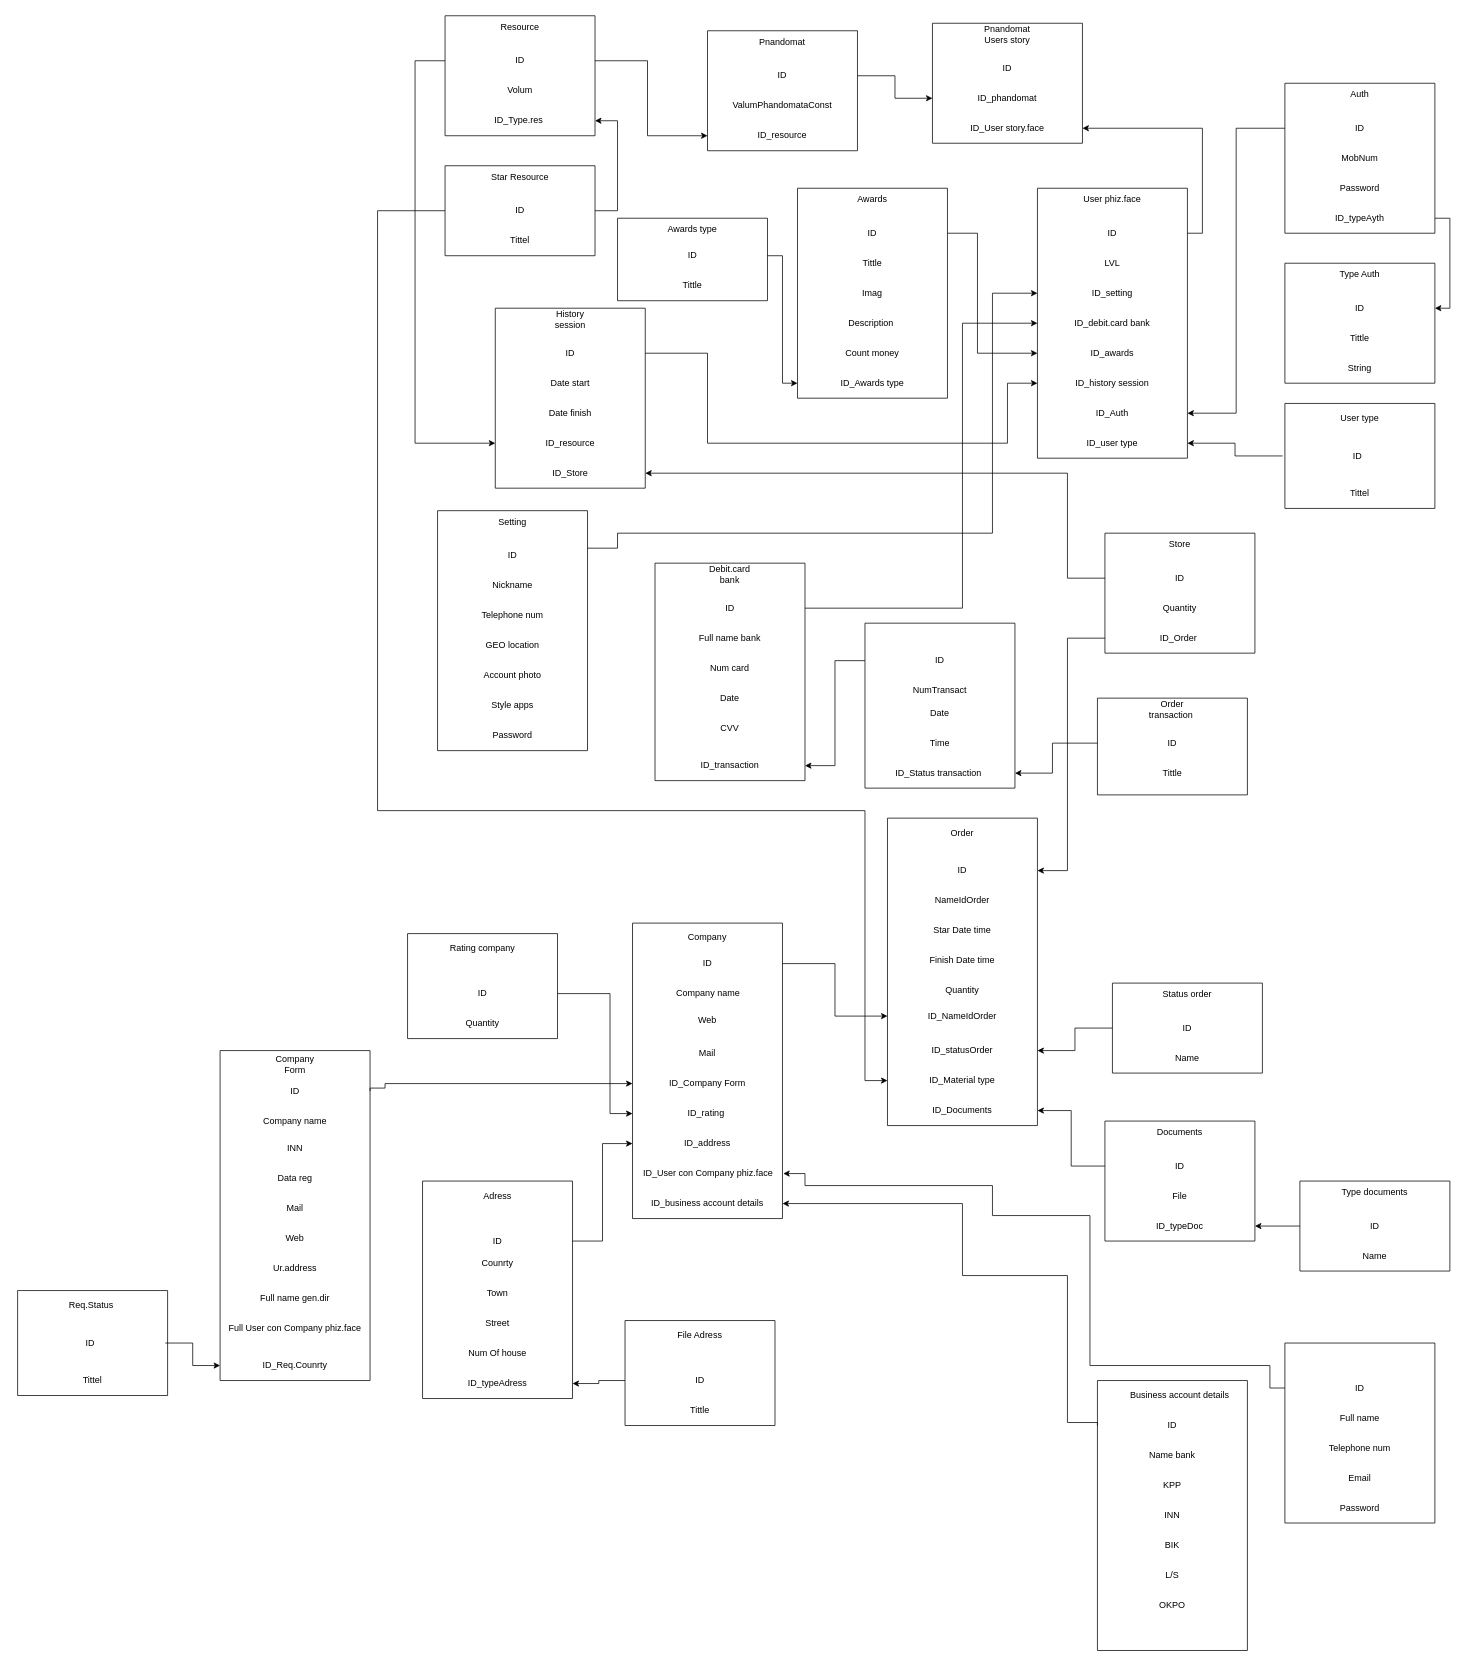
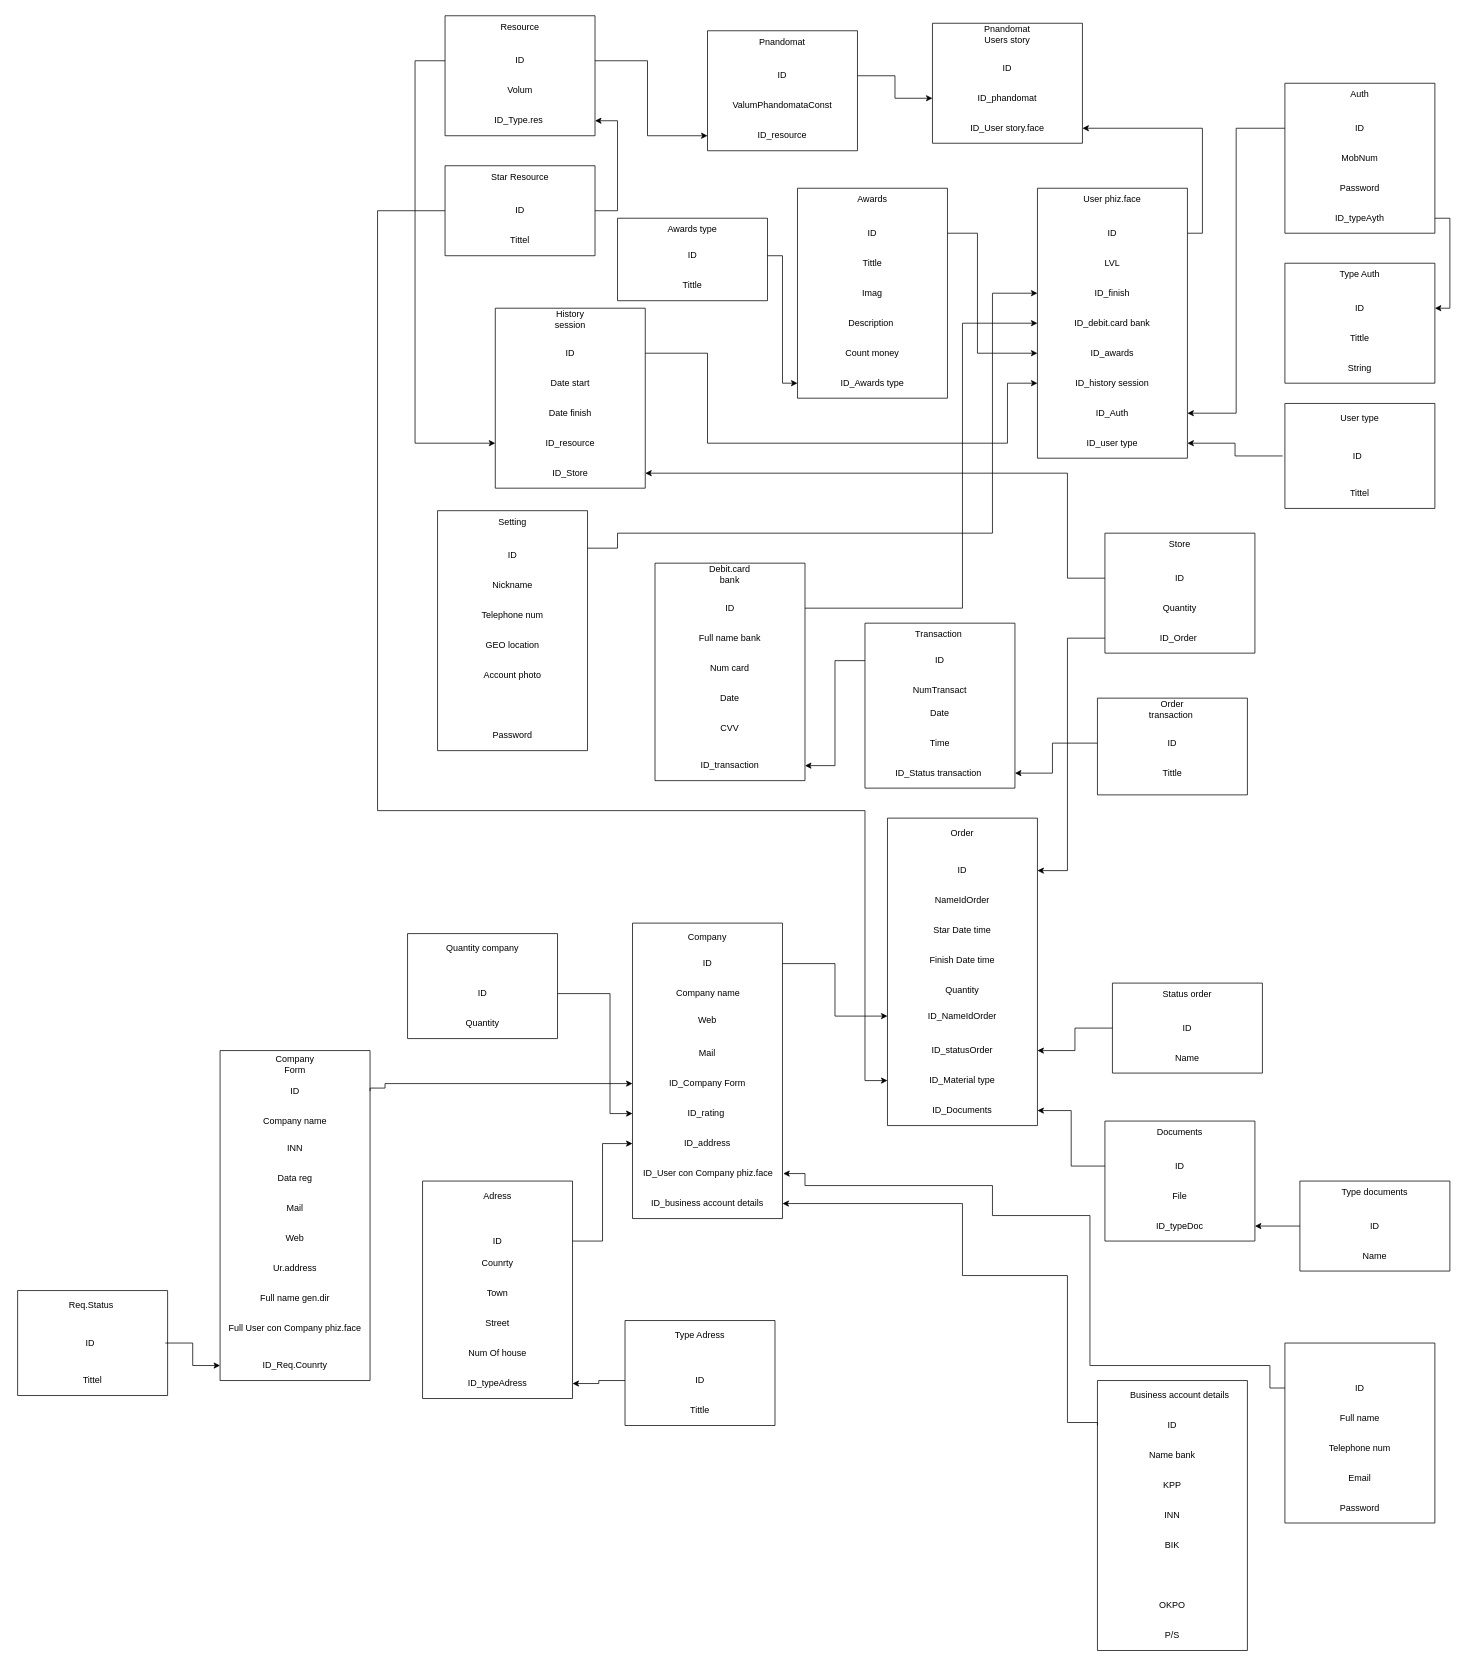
node "ID_setting": label "ID_setting" -> "ID_finish"
node "Transaction": added
node "Style apps": removed
node "Rating company": label "Rating company" -> "Quantity company"
node "File Adress": label "File Adress" -> "Type Adress"
node "L/S": removed
node "P/S": added
